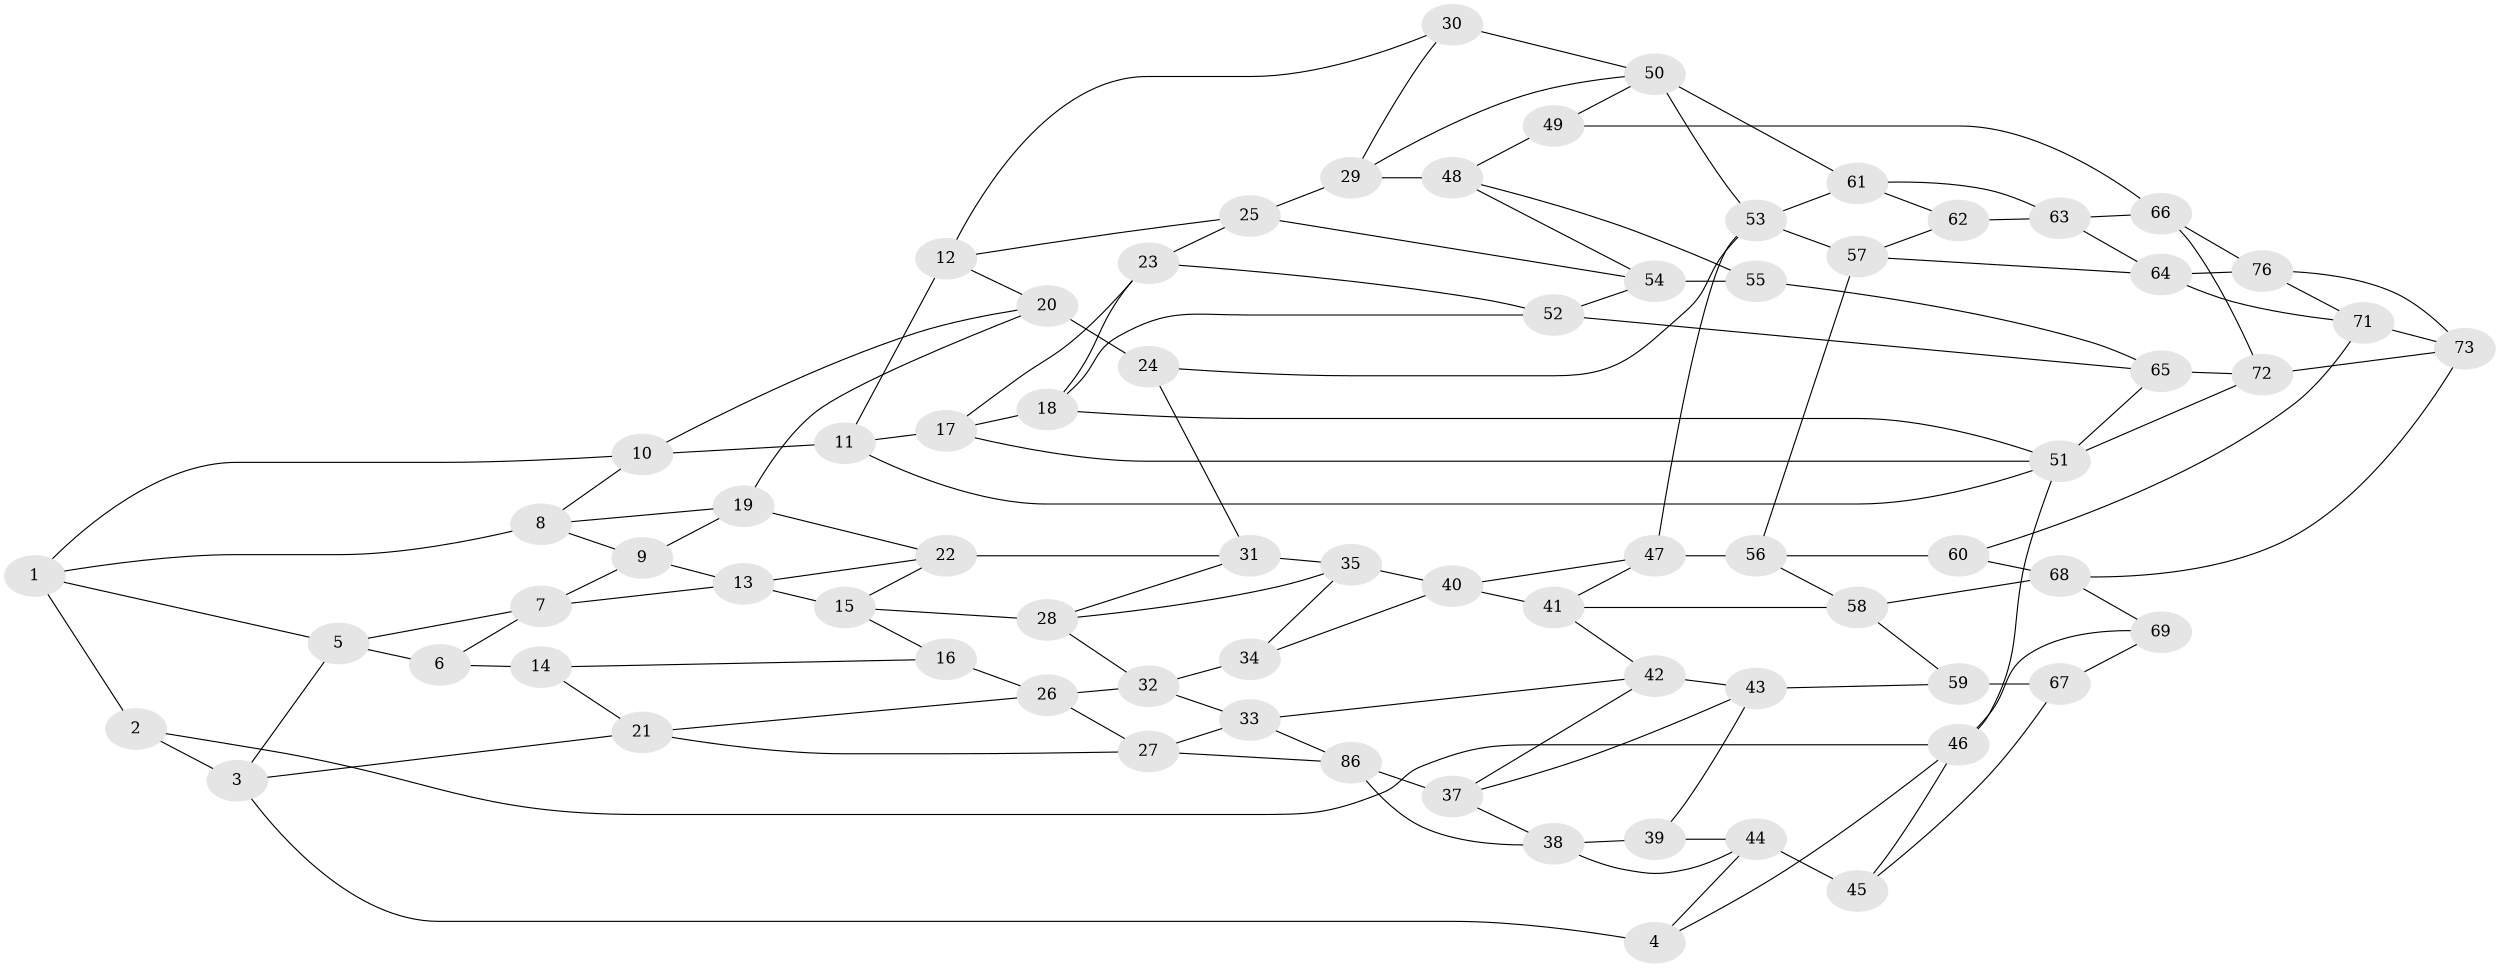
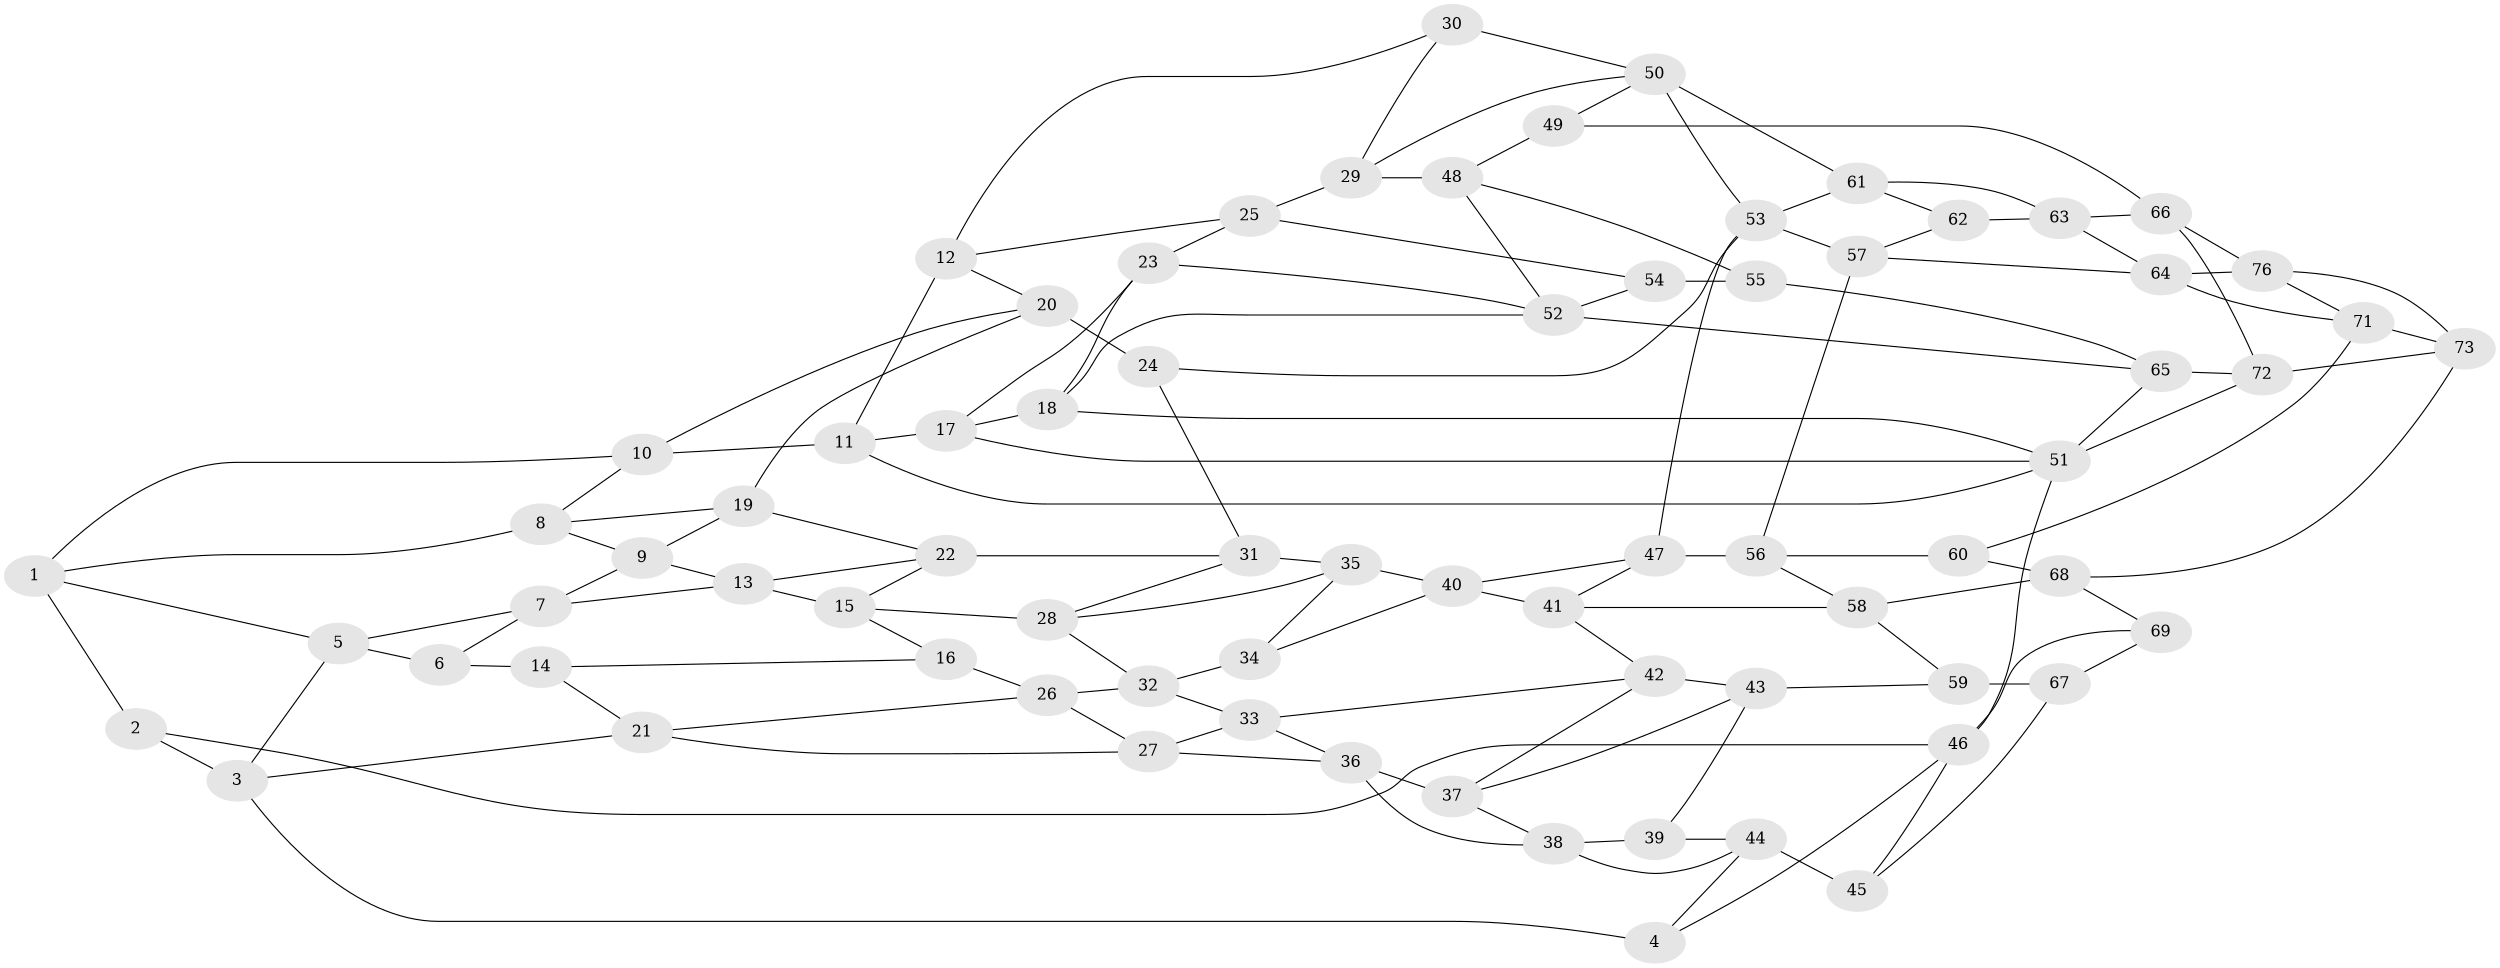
edge "48" -- "54": now "48" -- "52"
node "86": label "86" -> "36"
